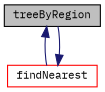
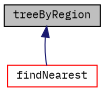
edge "treeByRegion" -> "findNearest": removed
